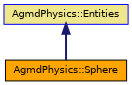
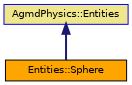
node "AgmdPhysics::Sphere": label "AgmdPhysics::Sphere" -> "Entities::Sphere"
